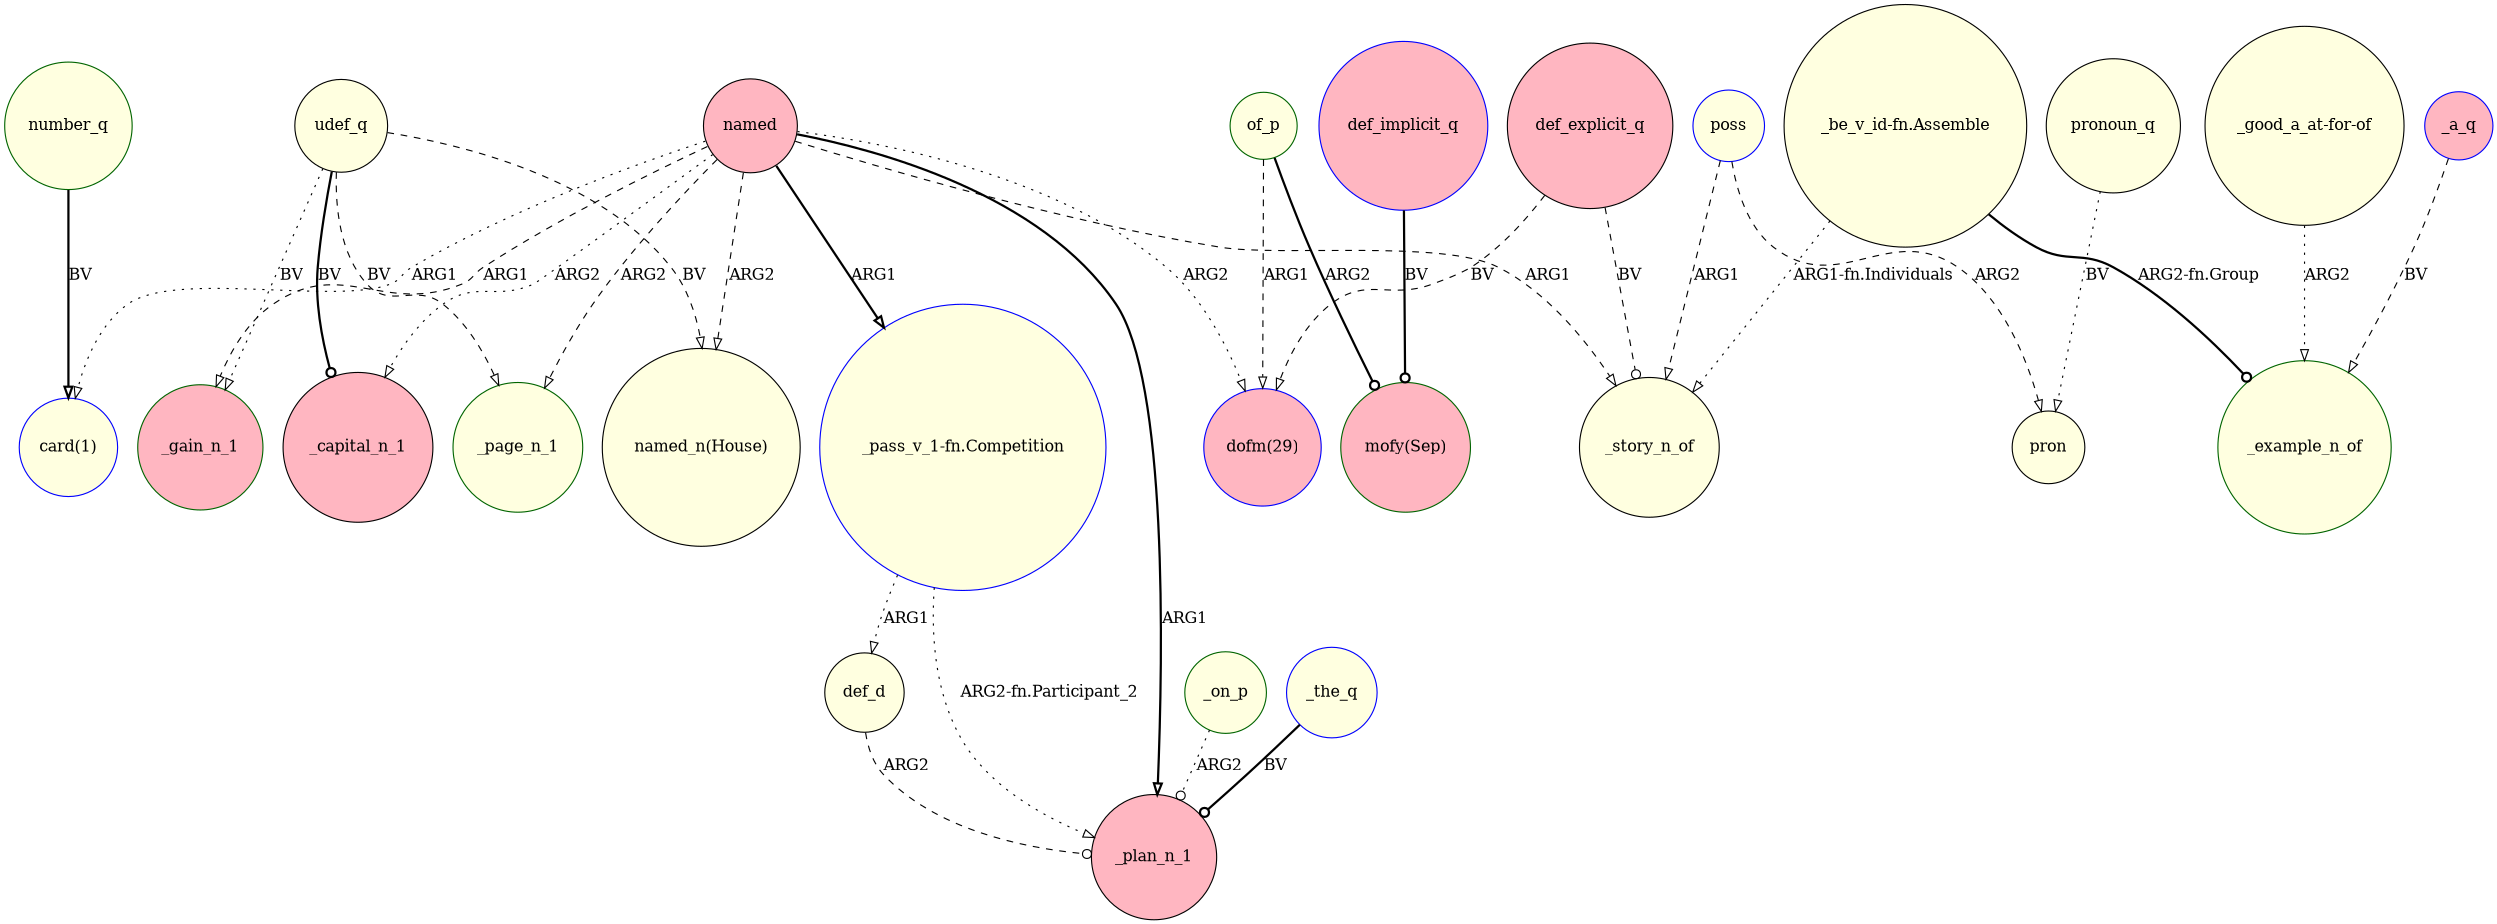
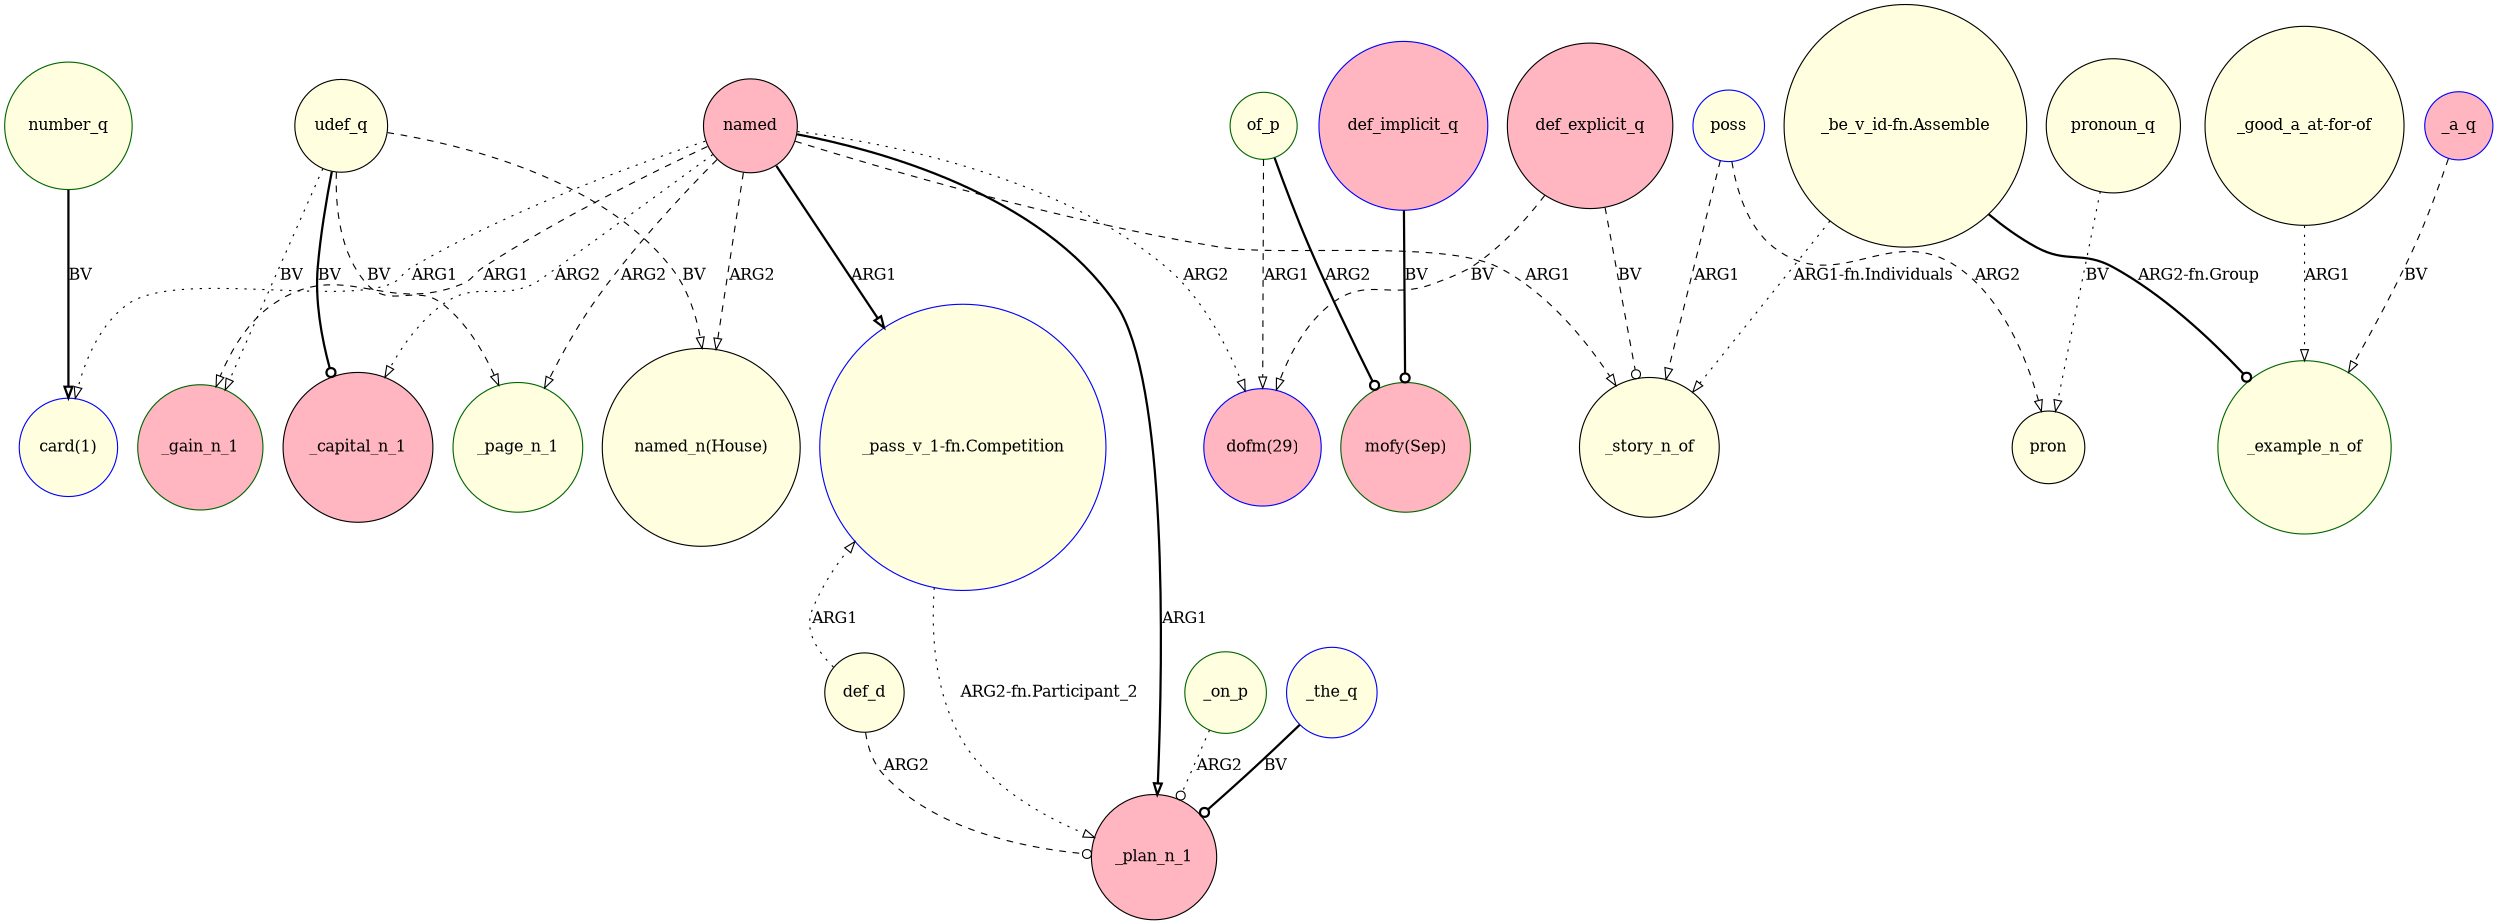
edge "_good_a_at-for-of" -> "_example_n_of": label "ARG2" -> "ARG1"
edge "_pass_v_1-fn.Competition" -> "def_d": reversed
